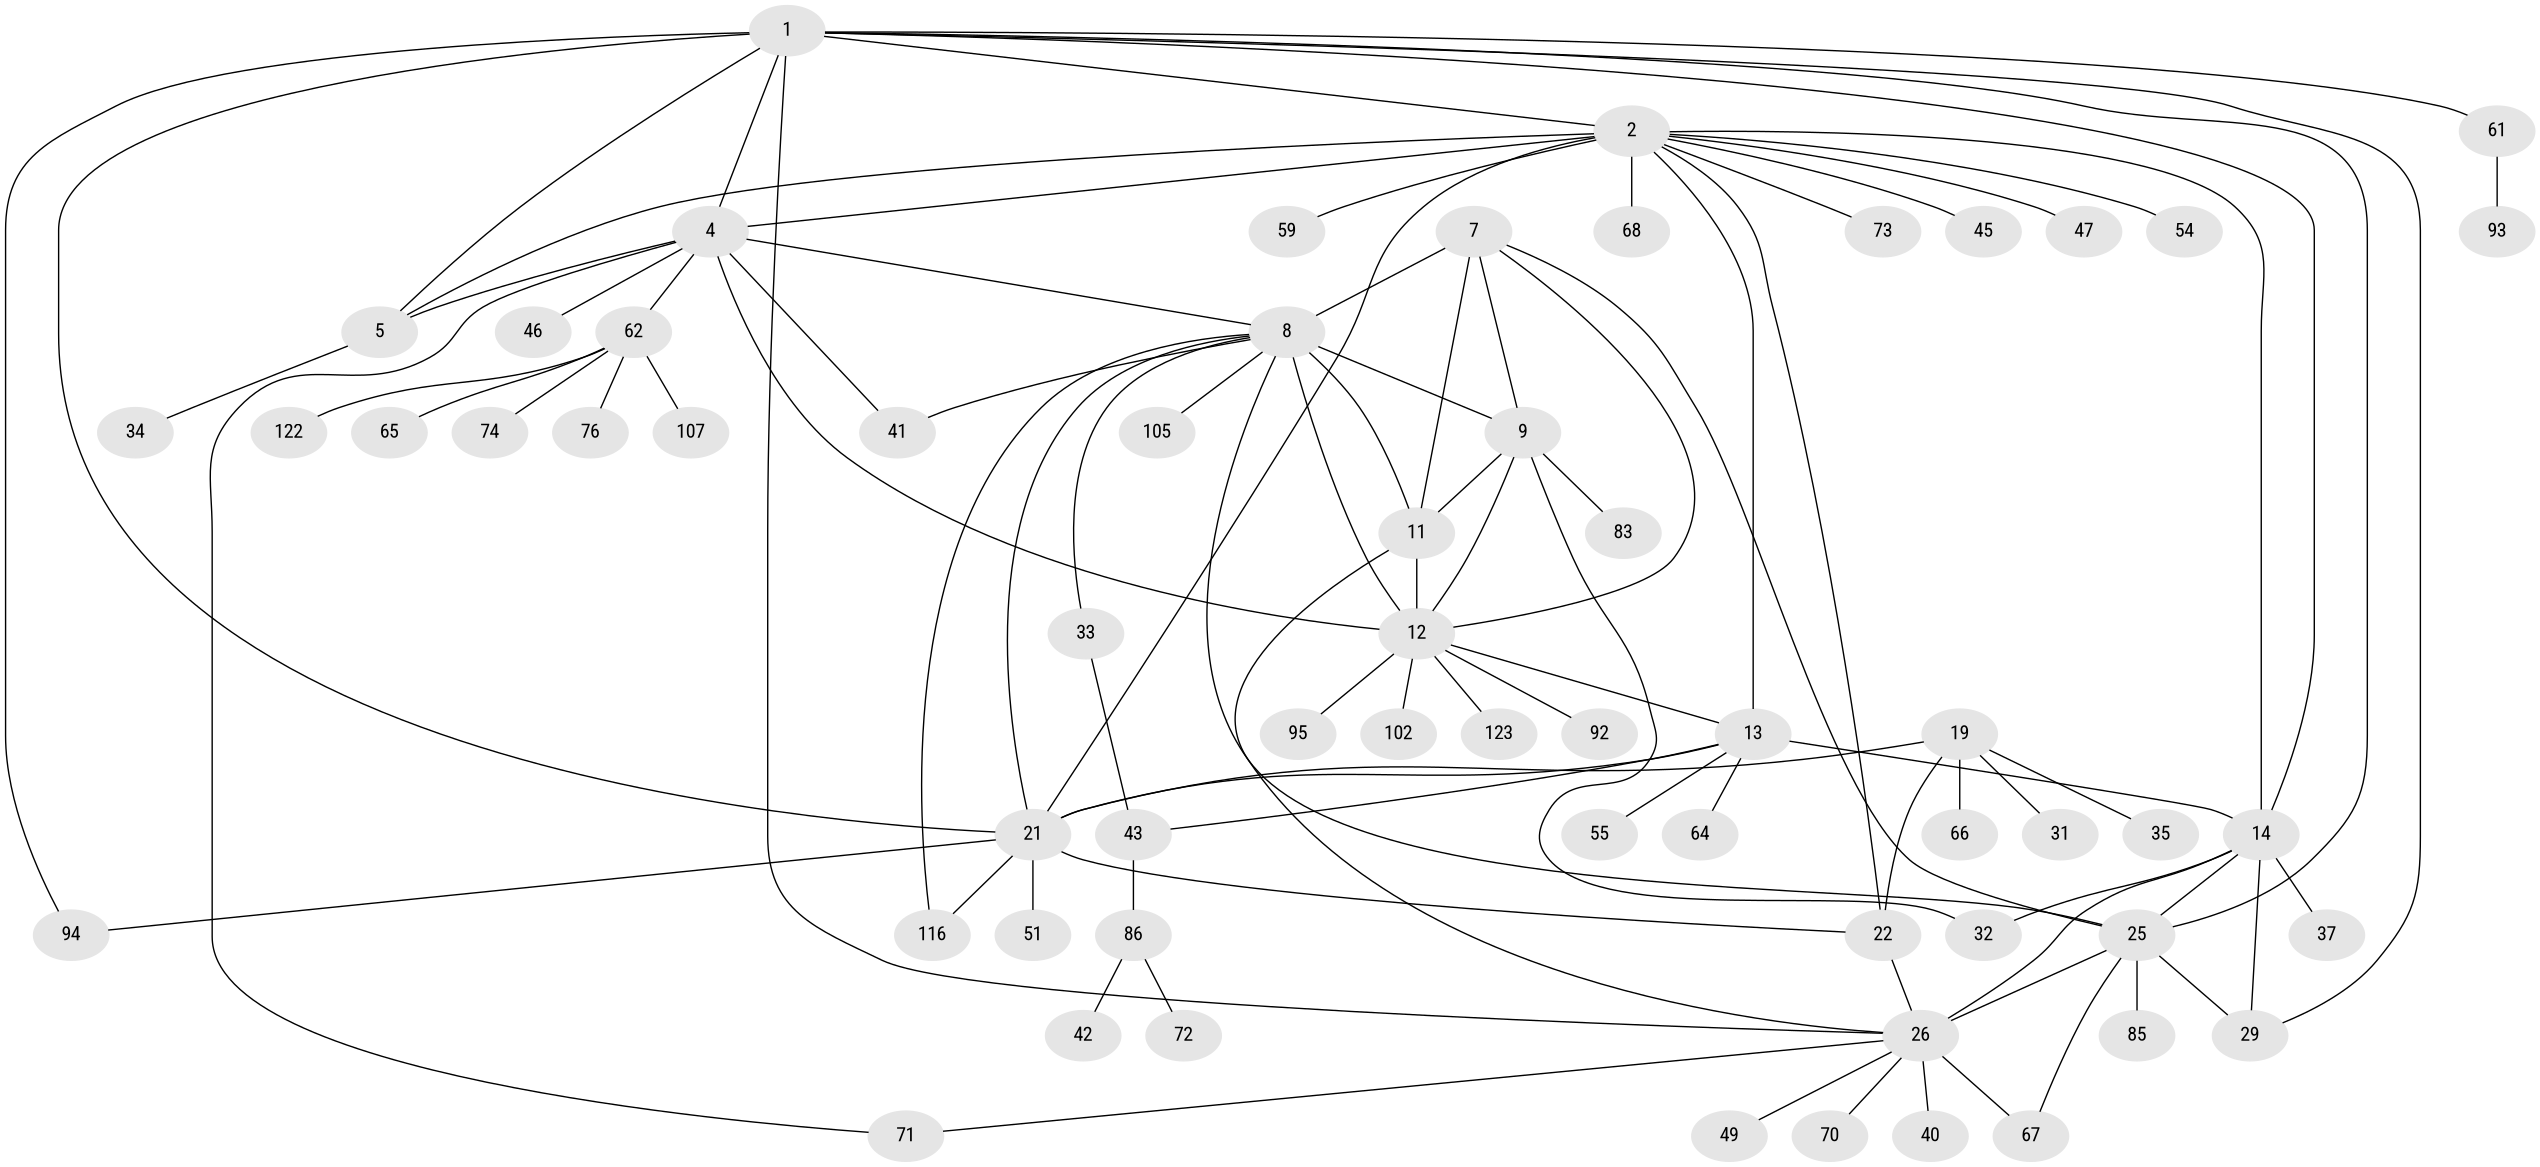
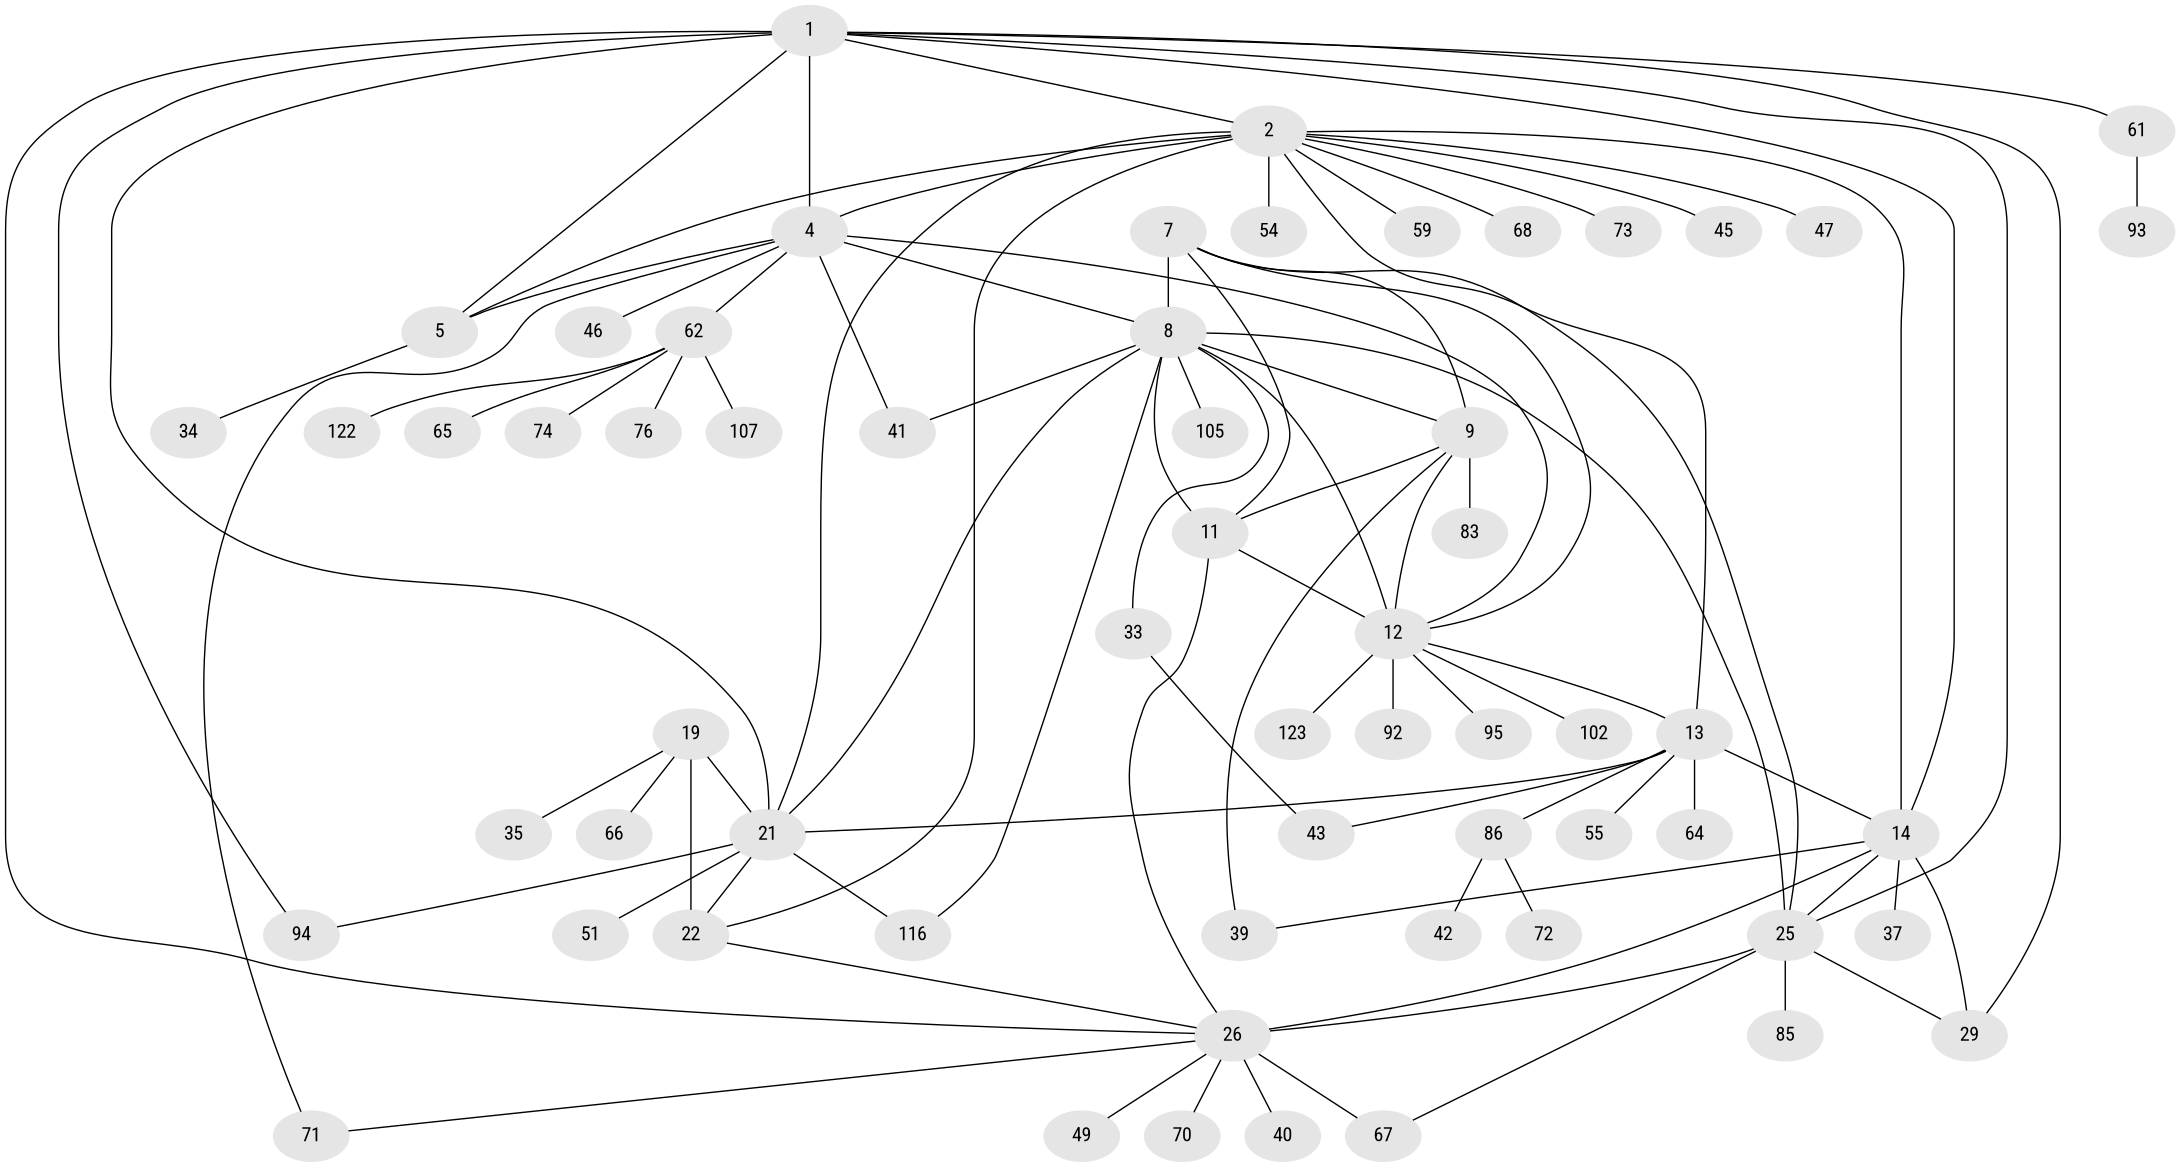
node "31": removed
edge "43" -- "86": now "13" -- "86"
node "32": label "32" -> "39"
